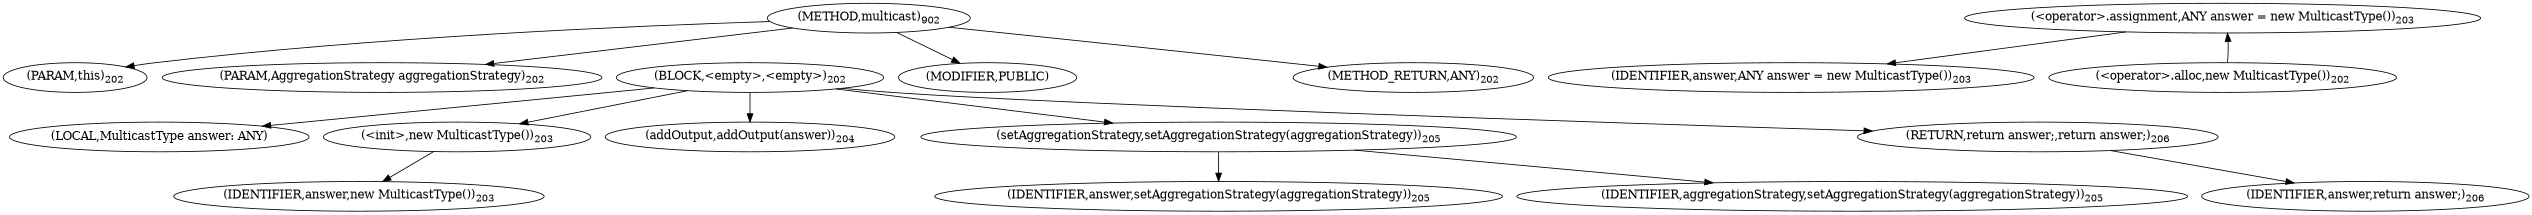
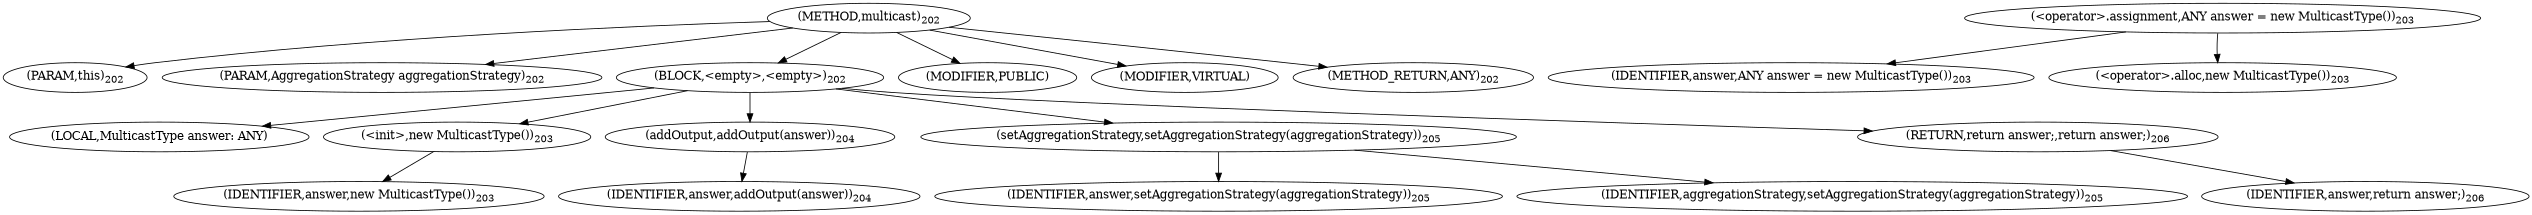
node "(METHOD,multicast)": text "902" -> "202"
edge "(METHOD,multicast)" -> "(BLOCK,<empty>,<empty>)": added
edge "(<operator>.alloc,new MulticastType())" -> "(<operator>.assignment,ANY answer = new MulticastType())": reversed
node "(<operator>.alloc,new MulticastType())": text "202" -> "203"
node "(MODIFIER,VIRTUAL)": added
node "(IDENTIFIER,answer,addOutput(answer))": added
